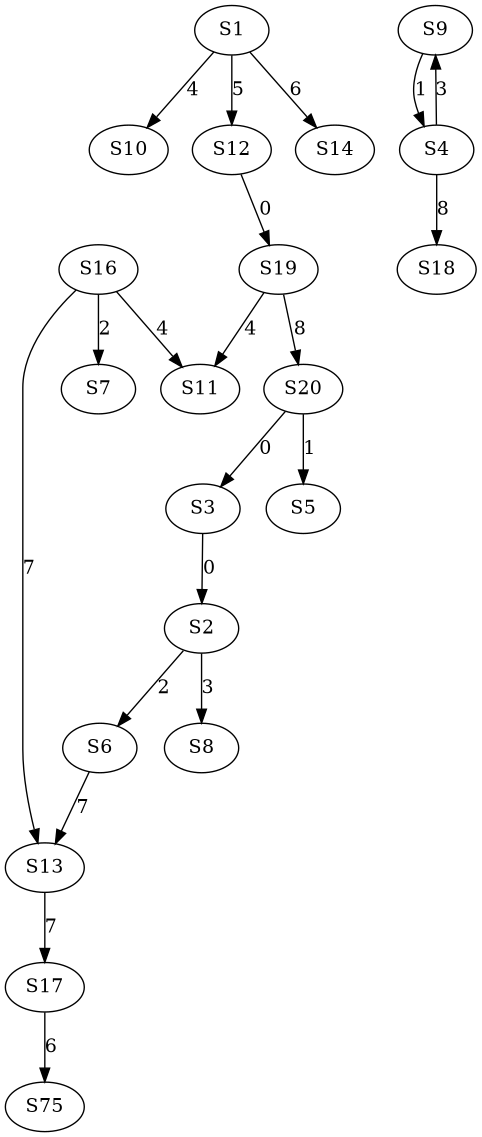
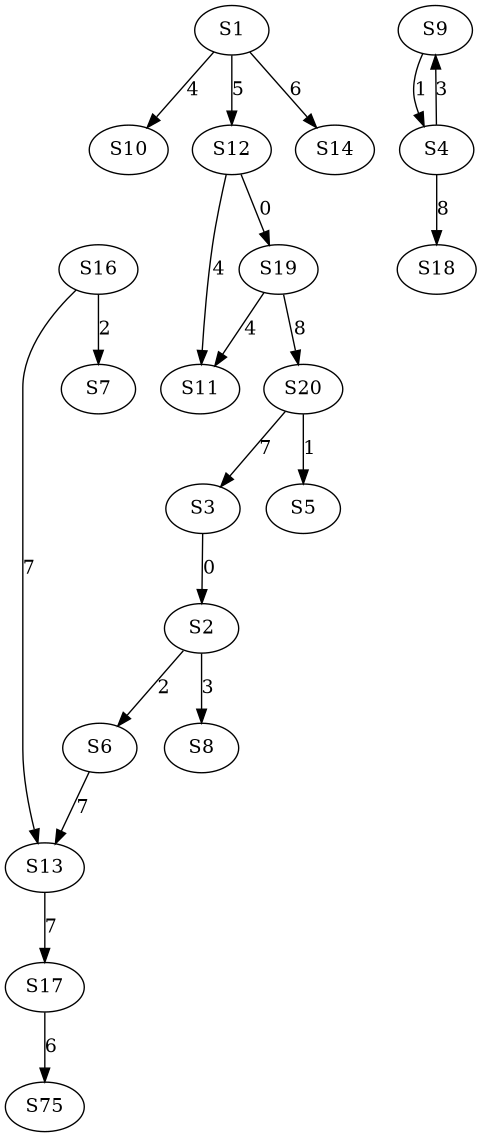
edge "S16" -> "S11": now "S12" -> "S11"
edge "S20" -> "S3": label "0" -> "7"
